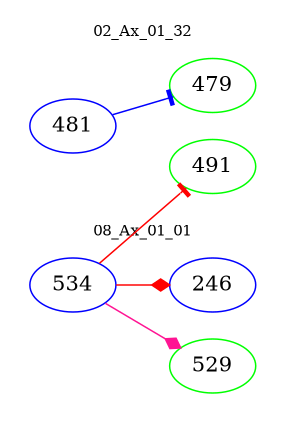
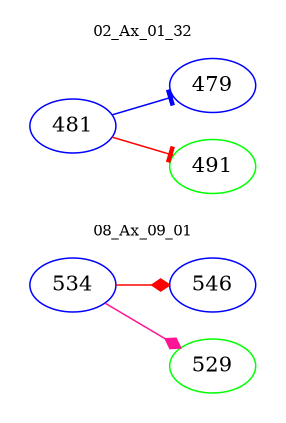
node "479": color green -> blue
edge "534" -> "491": now "481" -> "491"
cluster "08_Ax_01_01": label "08_Ax_01_01" -> "08_Ax_09_01"
node "246": label "246" -> "546"
